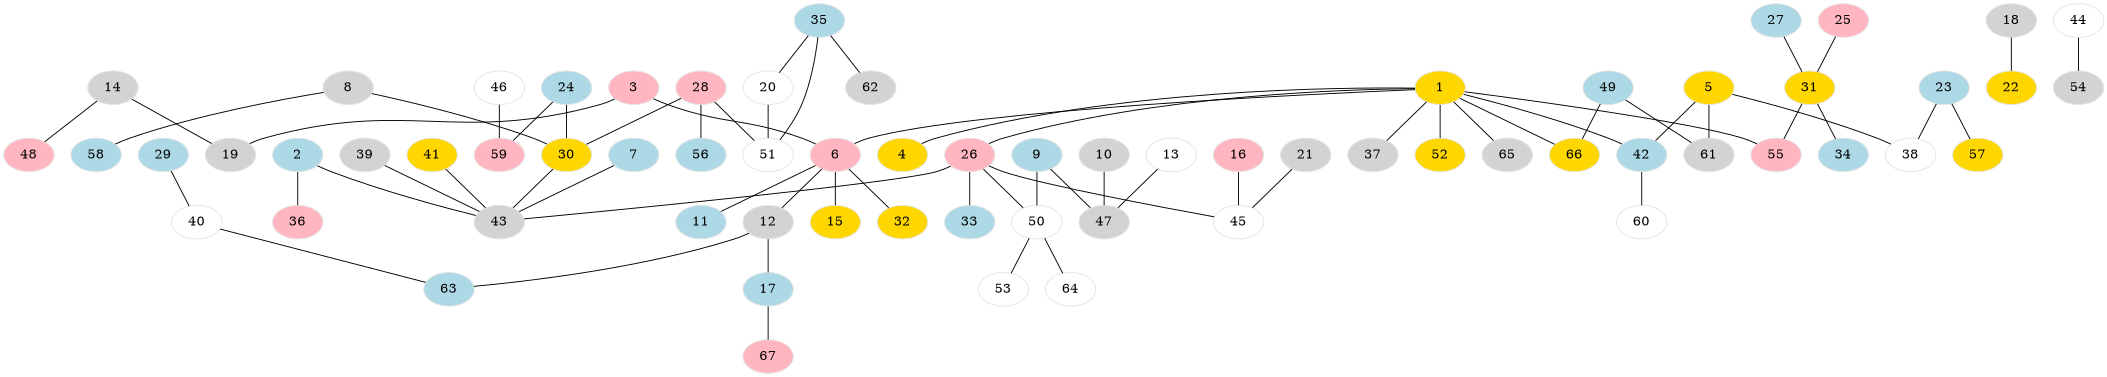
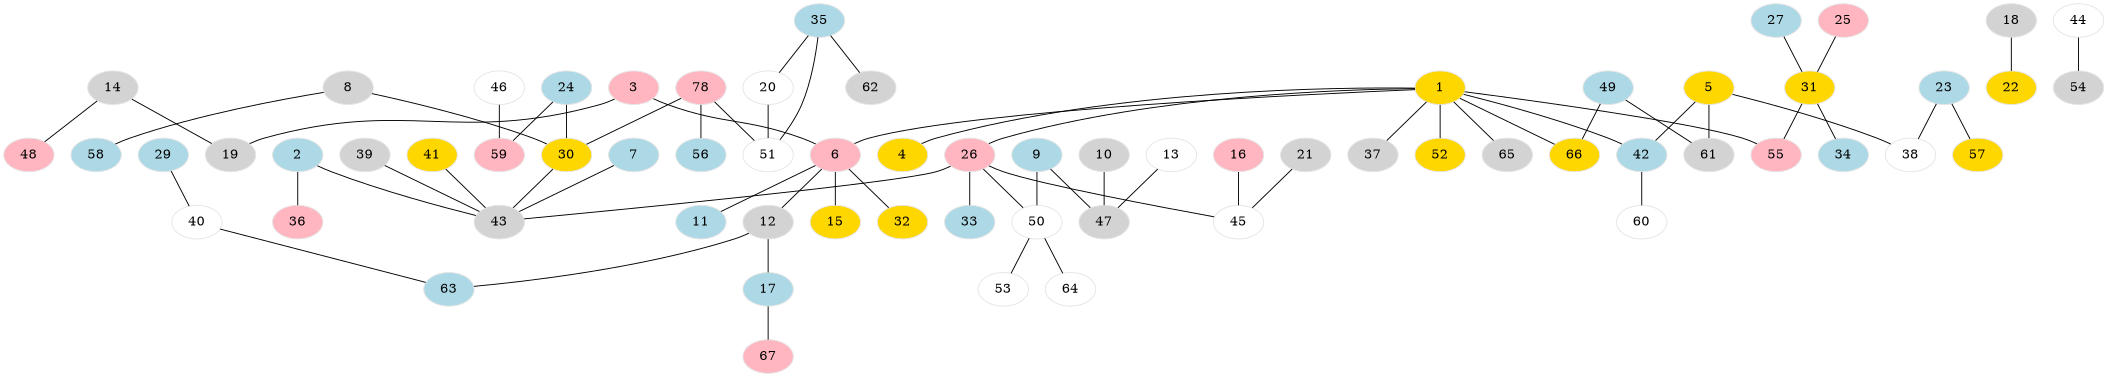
node "28": label "28" -> "78"
